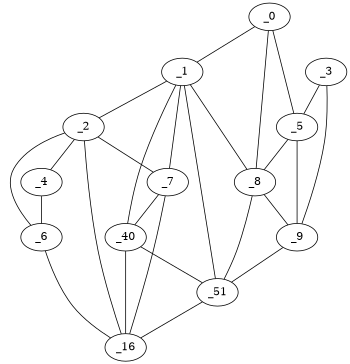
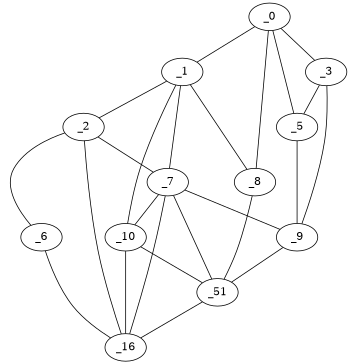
edge "_0" -- "_3": added
edge "_5" -- "_8": removed
node "_4": removed
edge "_1" -- "_51": now "_7" -- "_51"
edge "_8" -- "_9": now "_7" -- "_9"
node "_40": label "_40" -> "_10"
